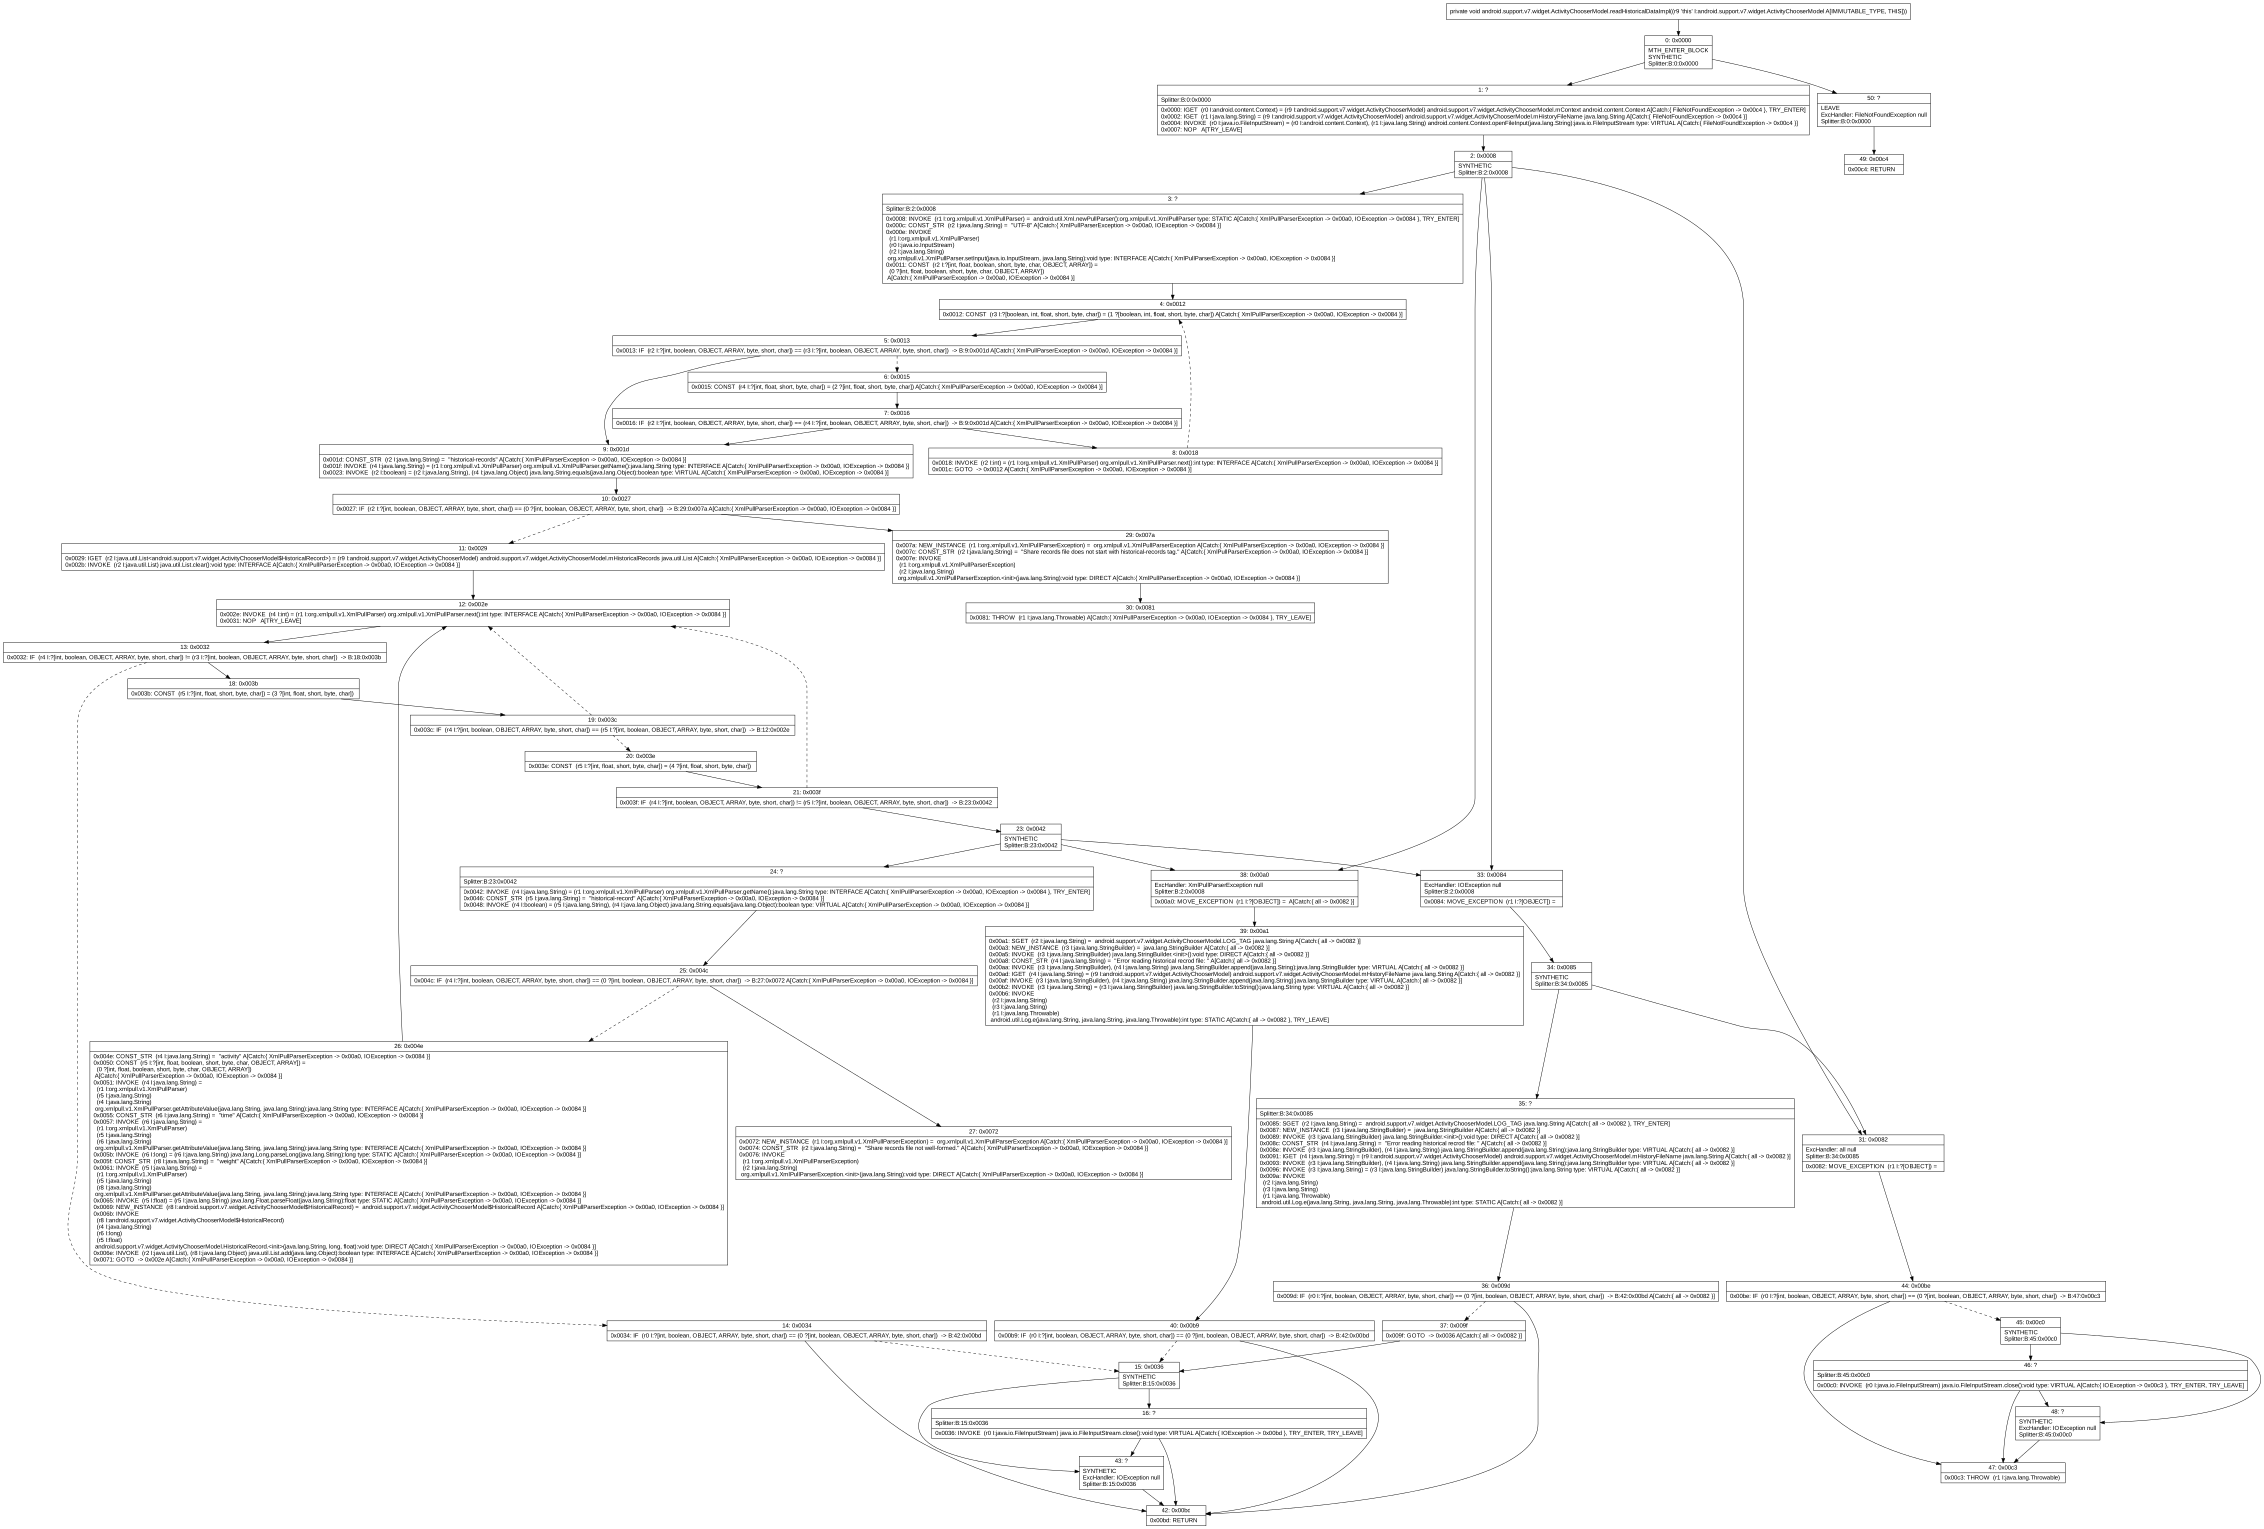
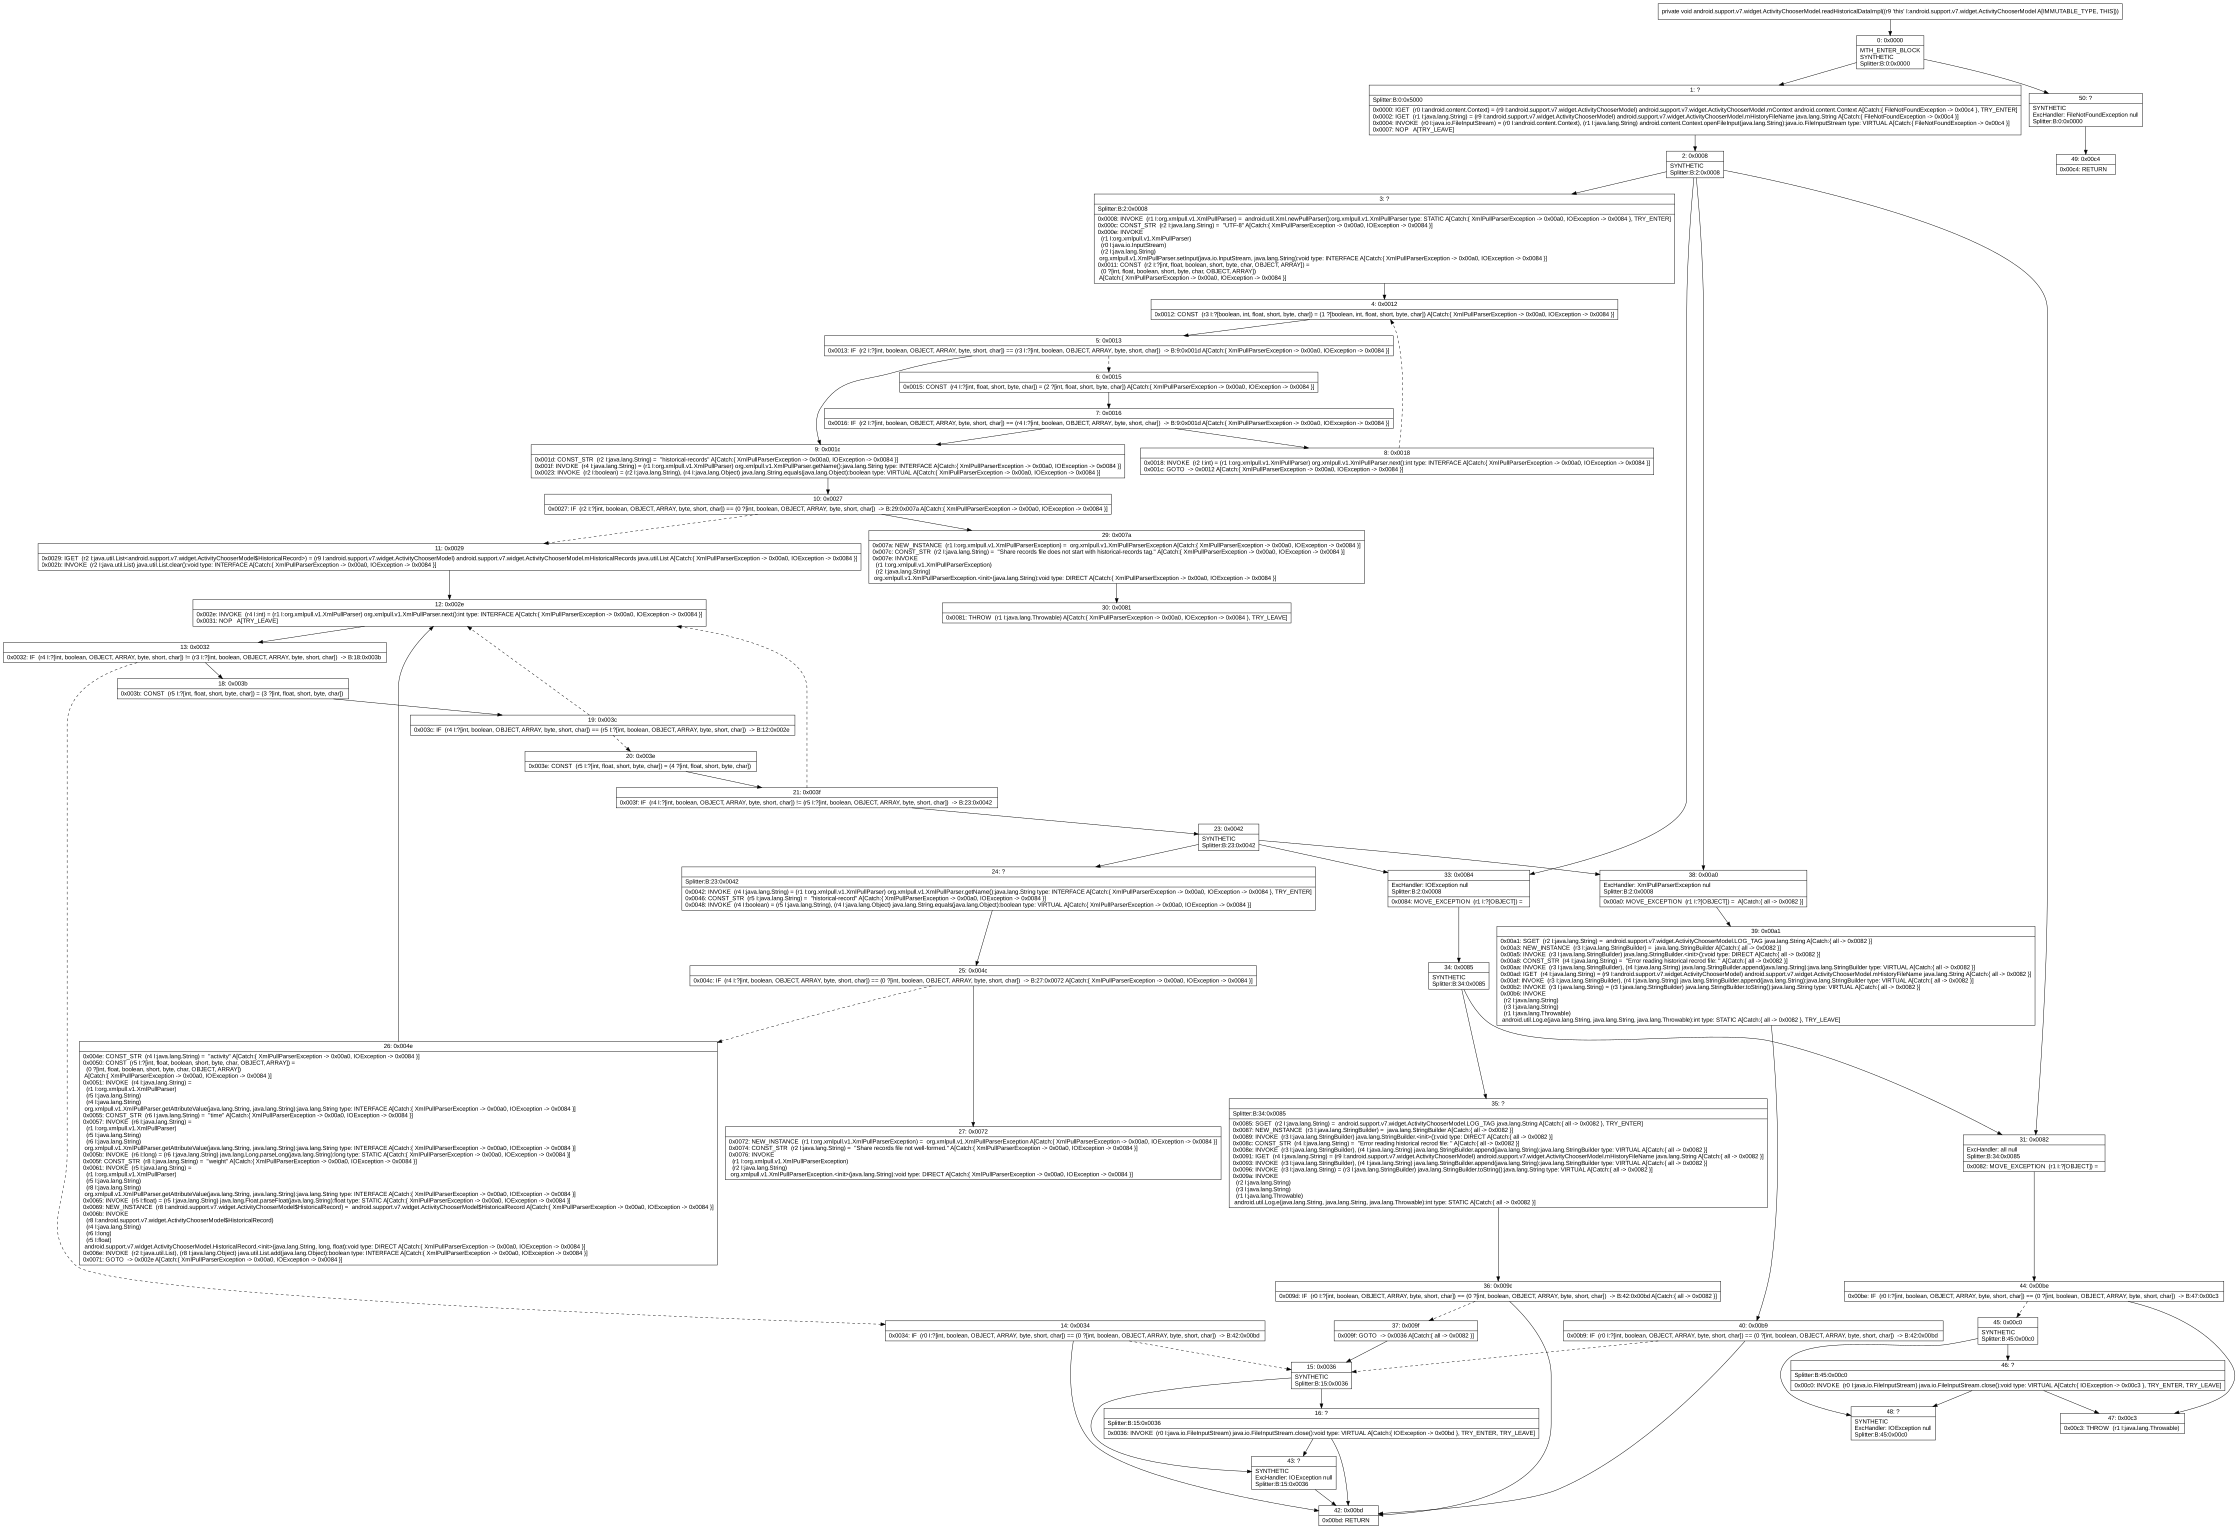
node "1: ?": text "Splitter:B:0:0x0000" -> "Splitter:B:0:0x5000"
node "50: ?": text "LEAVE" -> "SYNTHETIC"
edge "48: ?" -> "47: 0x00c3": removed
